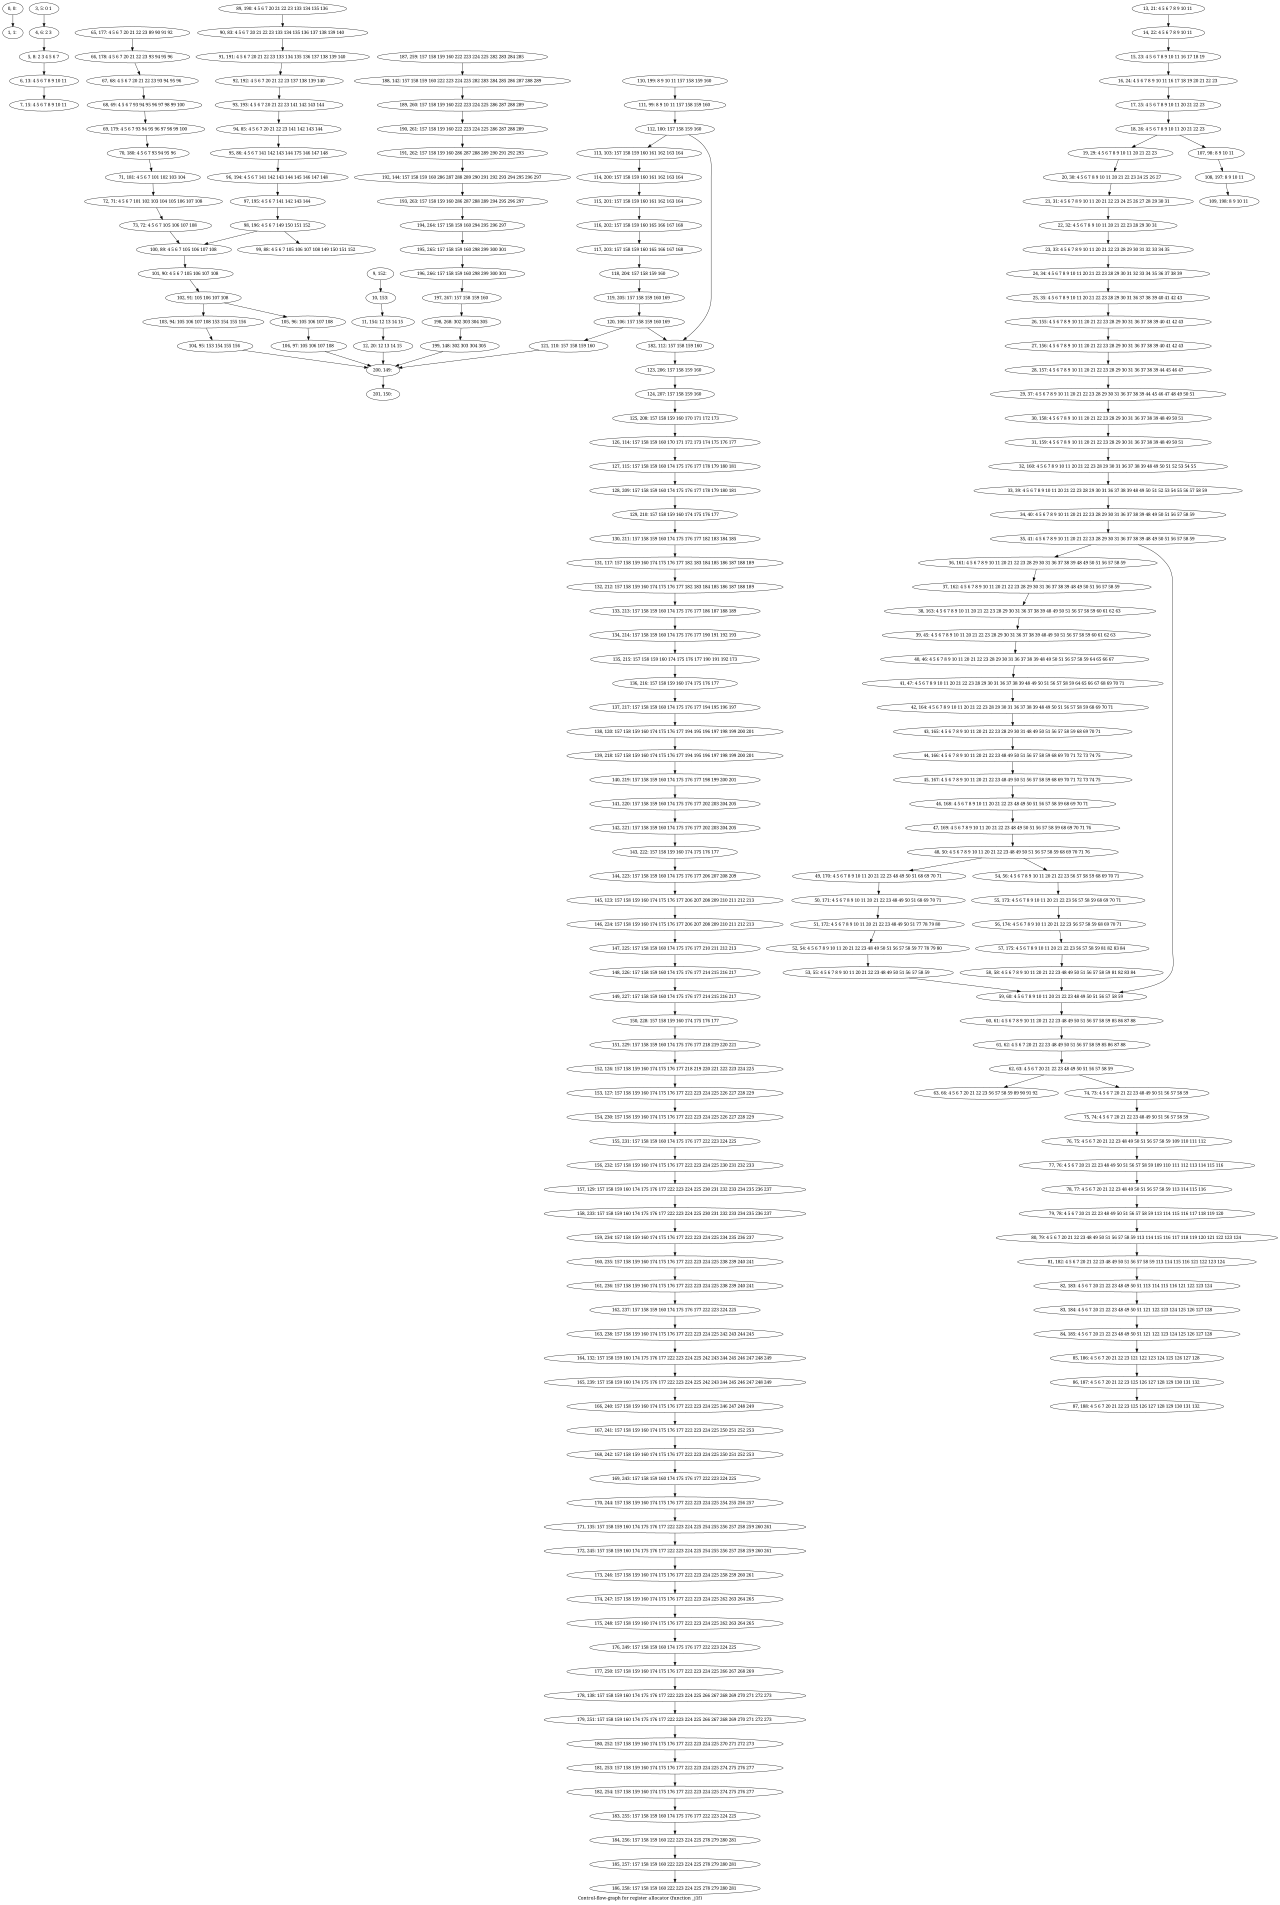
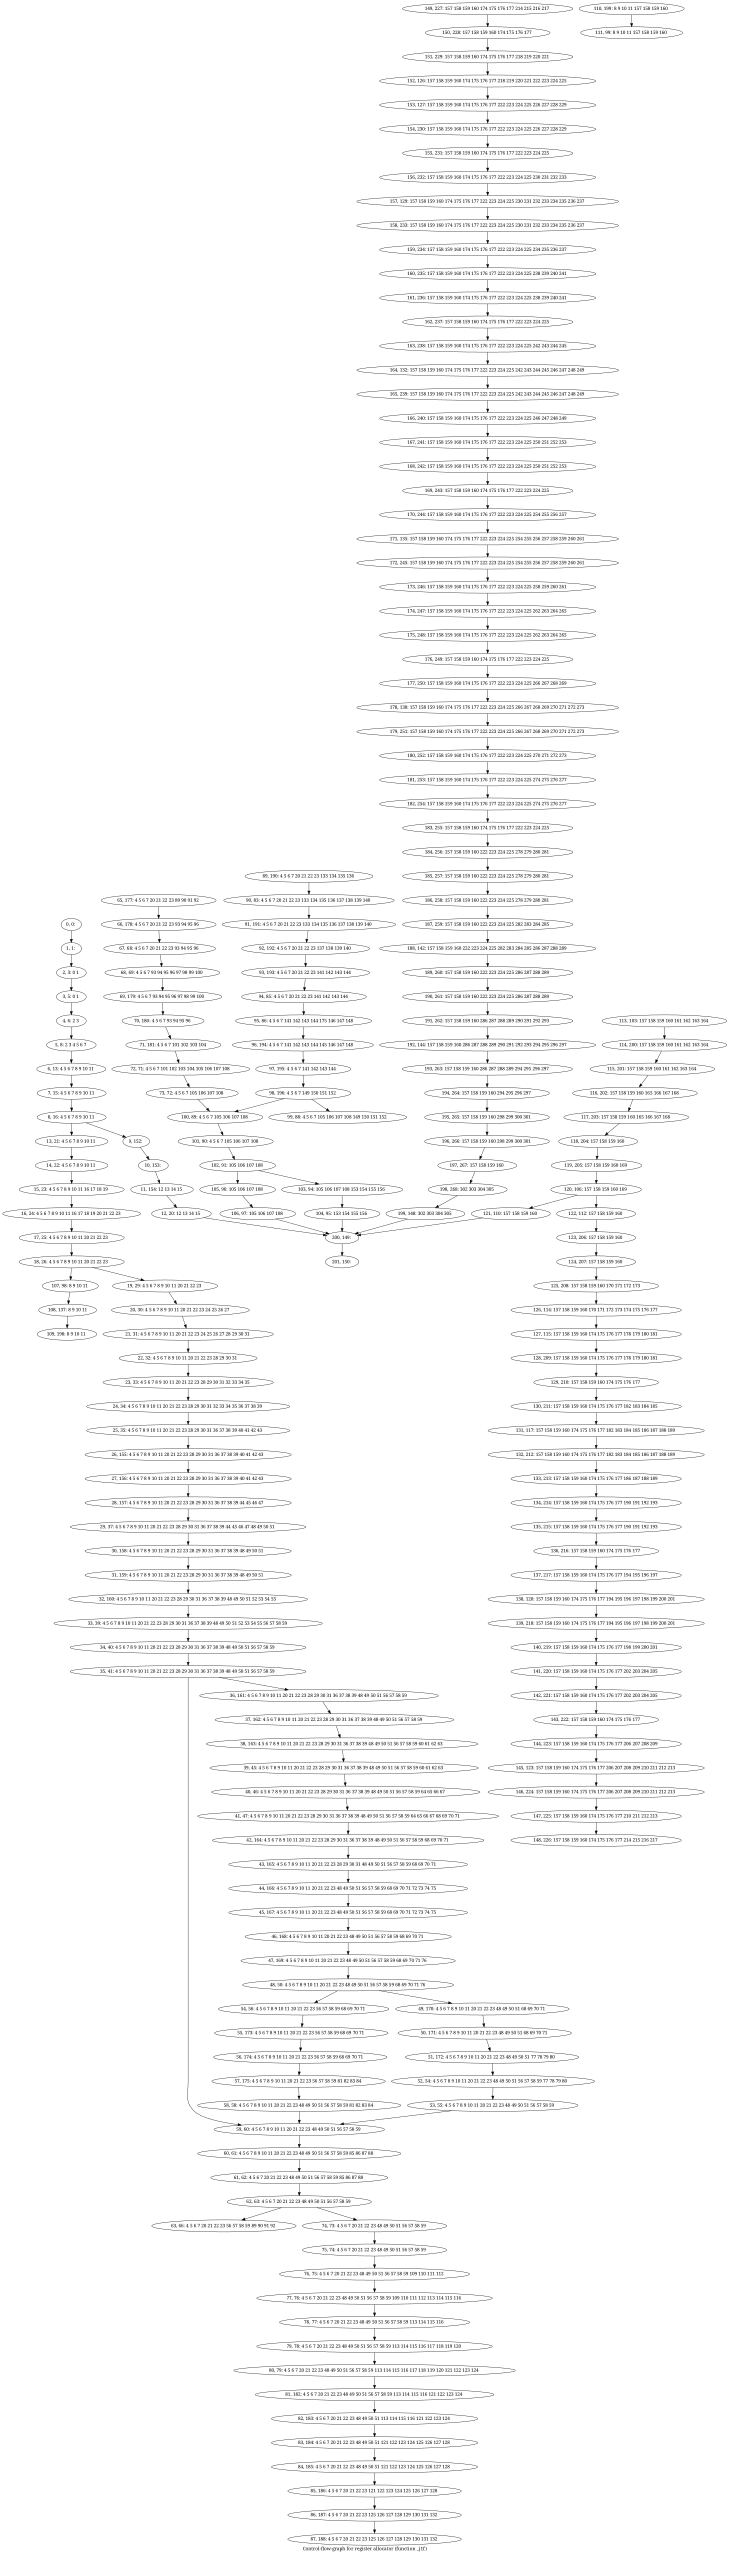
node "112, 100: 157 158 159 160": removed
node "108, 197: 8 9 10 11": label "108, 197: 8 9 10 11" -> "108, 137: 8 9 10 11"
node "182, 112: 157 158 159 160": label "182, 112: 157 158 159 160" -> "122, 112: 157 158 159 160"
node "135, 215: 157 158 159 160 174 175 176 177 190 191 192 173": label "135, 215: 157 158 159 160 174 175 176 177 190 191 192 173" -> "135, 215: 157 158 159 160 174 175 176 177 190 191 192 193"
edge "186, 258: 157 158 159 160 222 223 224 225 278 279 280 281" -> "187, 259: 157 158 159 160 222 223 224 225 282 283 284 285": added
node "2, 3: 0 1": added
edge "148, 226: 157 158 159 160 174 175 176 177 214 215 216 217" -> "149, 227: 157 158 159 160 174 175 176 177 214 215 216 217": removed
node "8, 16: 4 5 6 7 8 9 10 11": added
